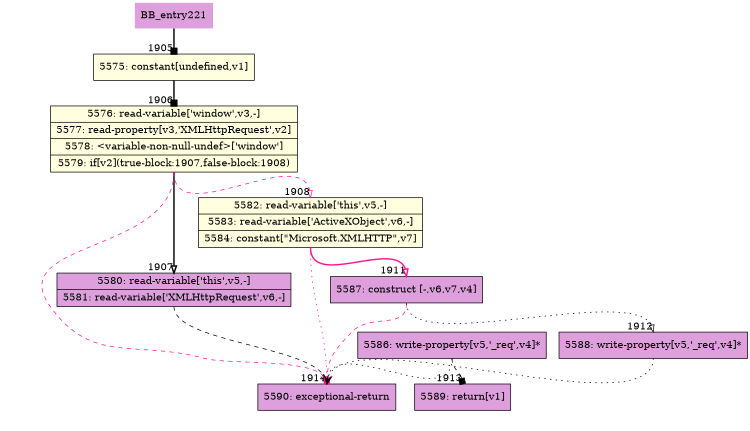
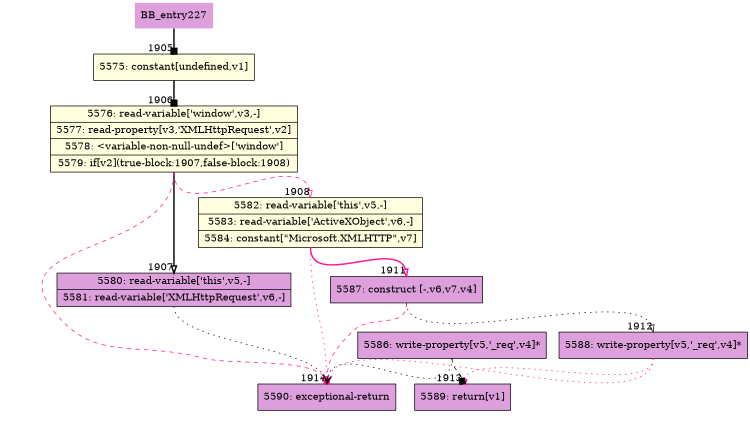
node "BB_entry221": label "BB_entry221" -> "BB_entry227"
edge "5580: read-variable['this',v5,-]" -> "5590: exceptional-return": style dashed -> dotted
edge "5588: write-property[v5,'_req',v4]*" -> "5590: exceptional-return": color black -> deeppink
edge "5588: write-property[v5,'_req',v4]*" -> "5589: return[v1]": added
